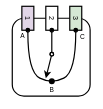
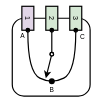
node "2": fillcolor #ffffff -> #d5e8d4
